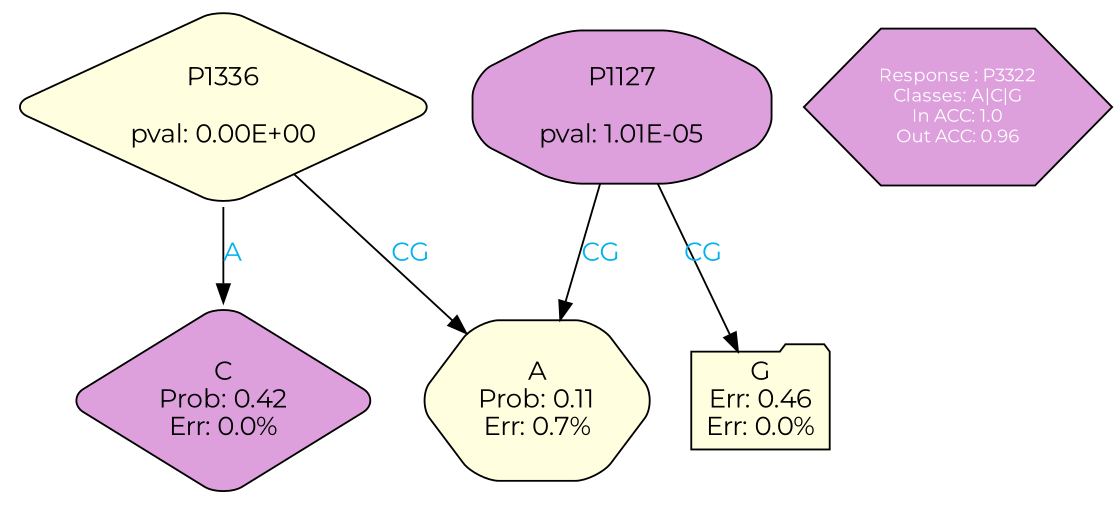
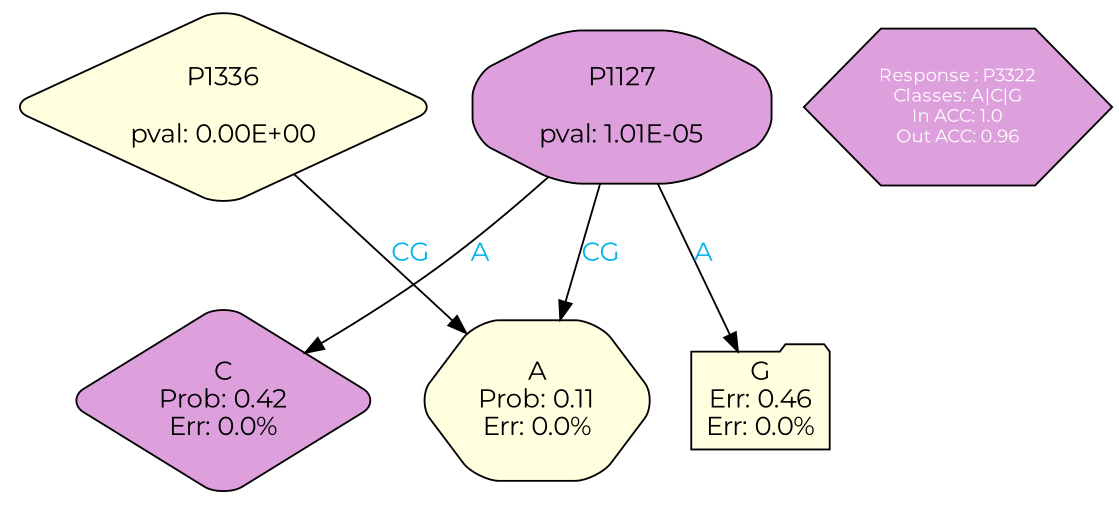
edge "P1336 pval: 0.00E+00" -> "C Prob: 0.42 Err: 0.0%": now "P1127 pval: 1.01E-05" -> "C Prob: 0.42 Err: 0.0%"
edge "P1127 pval: 1.01E-05" -> "G Err: 0.46 Err: 0.0%": label "CG" -> "A"
node "A Prob: 0.11 Err: 0.7%": label "A Prob: 0.11 Err: 0.7%" -> "A Prob: 0.11 Err: 0.0%"
